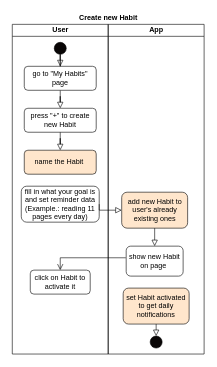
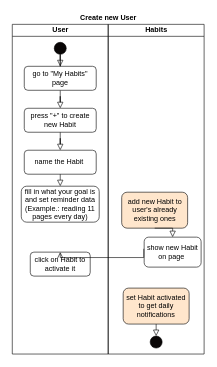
node "Create new Habit": label "Create new Habit" -> "Create new User"
node "App": label "App" -> "Habits"
node "name the Habit": fillcolor #ffe6cc -> #ffffff
edge "name the Habit" -> "fill in what your goal is and set reminder data (Example.: reading 11 pages every day)": added
edge "fill in what your goal is and set reminder data (Example.: reading 11 pages every day)" -> "add new Habit to user's already existing ones": removed
node "show new Habit on page": moved (155, 261) -> (173, 252)
node "click on Habit to activate it": moved (60, 282) -> (60, 264)
